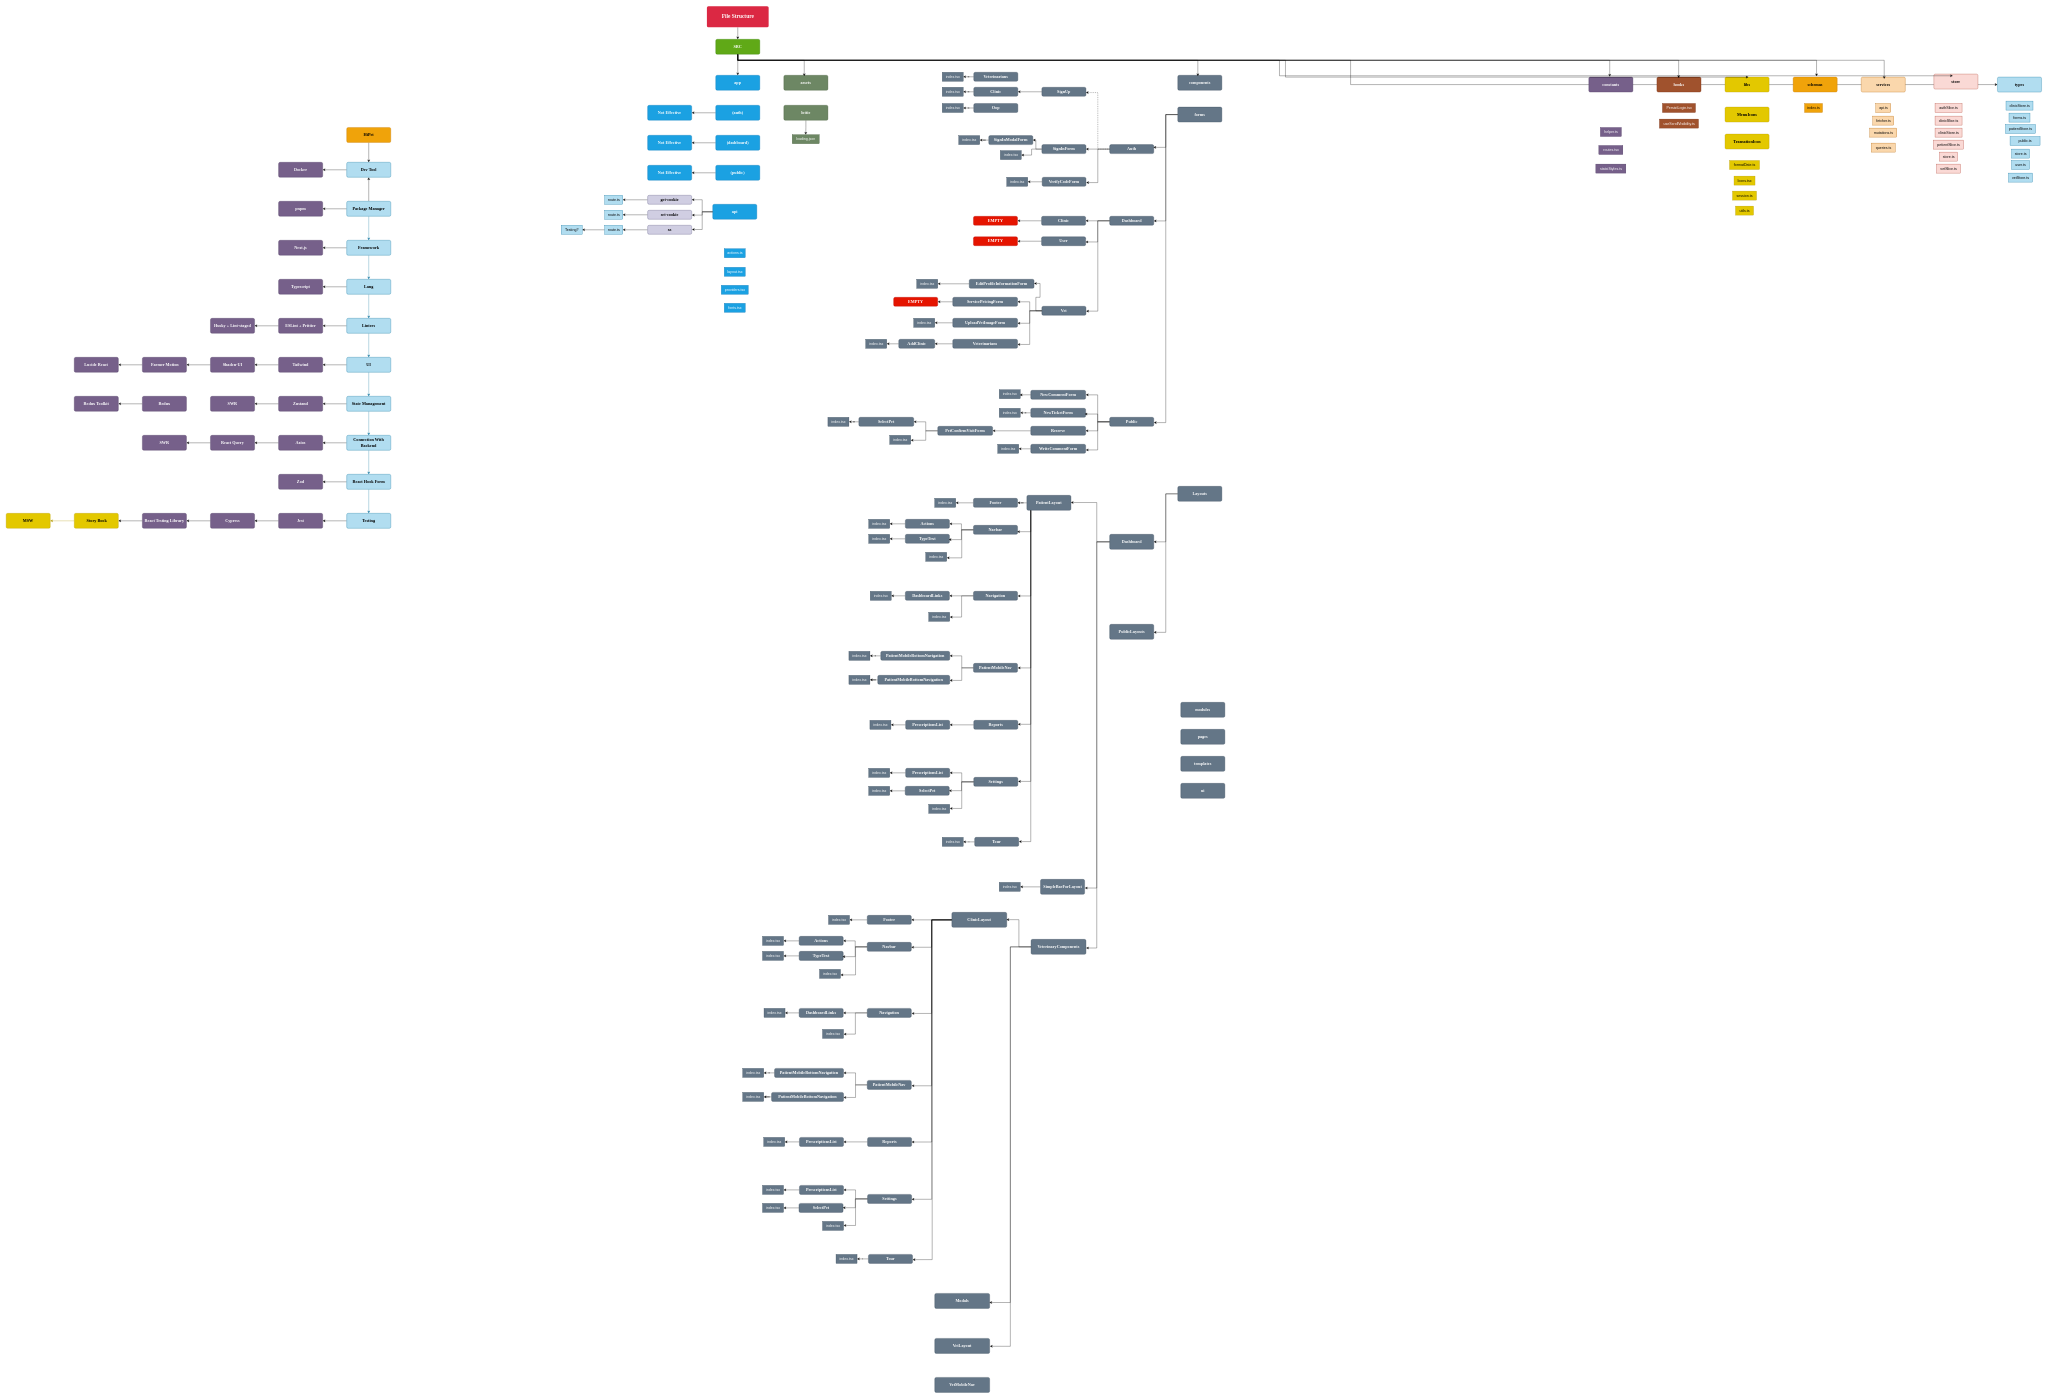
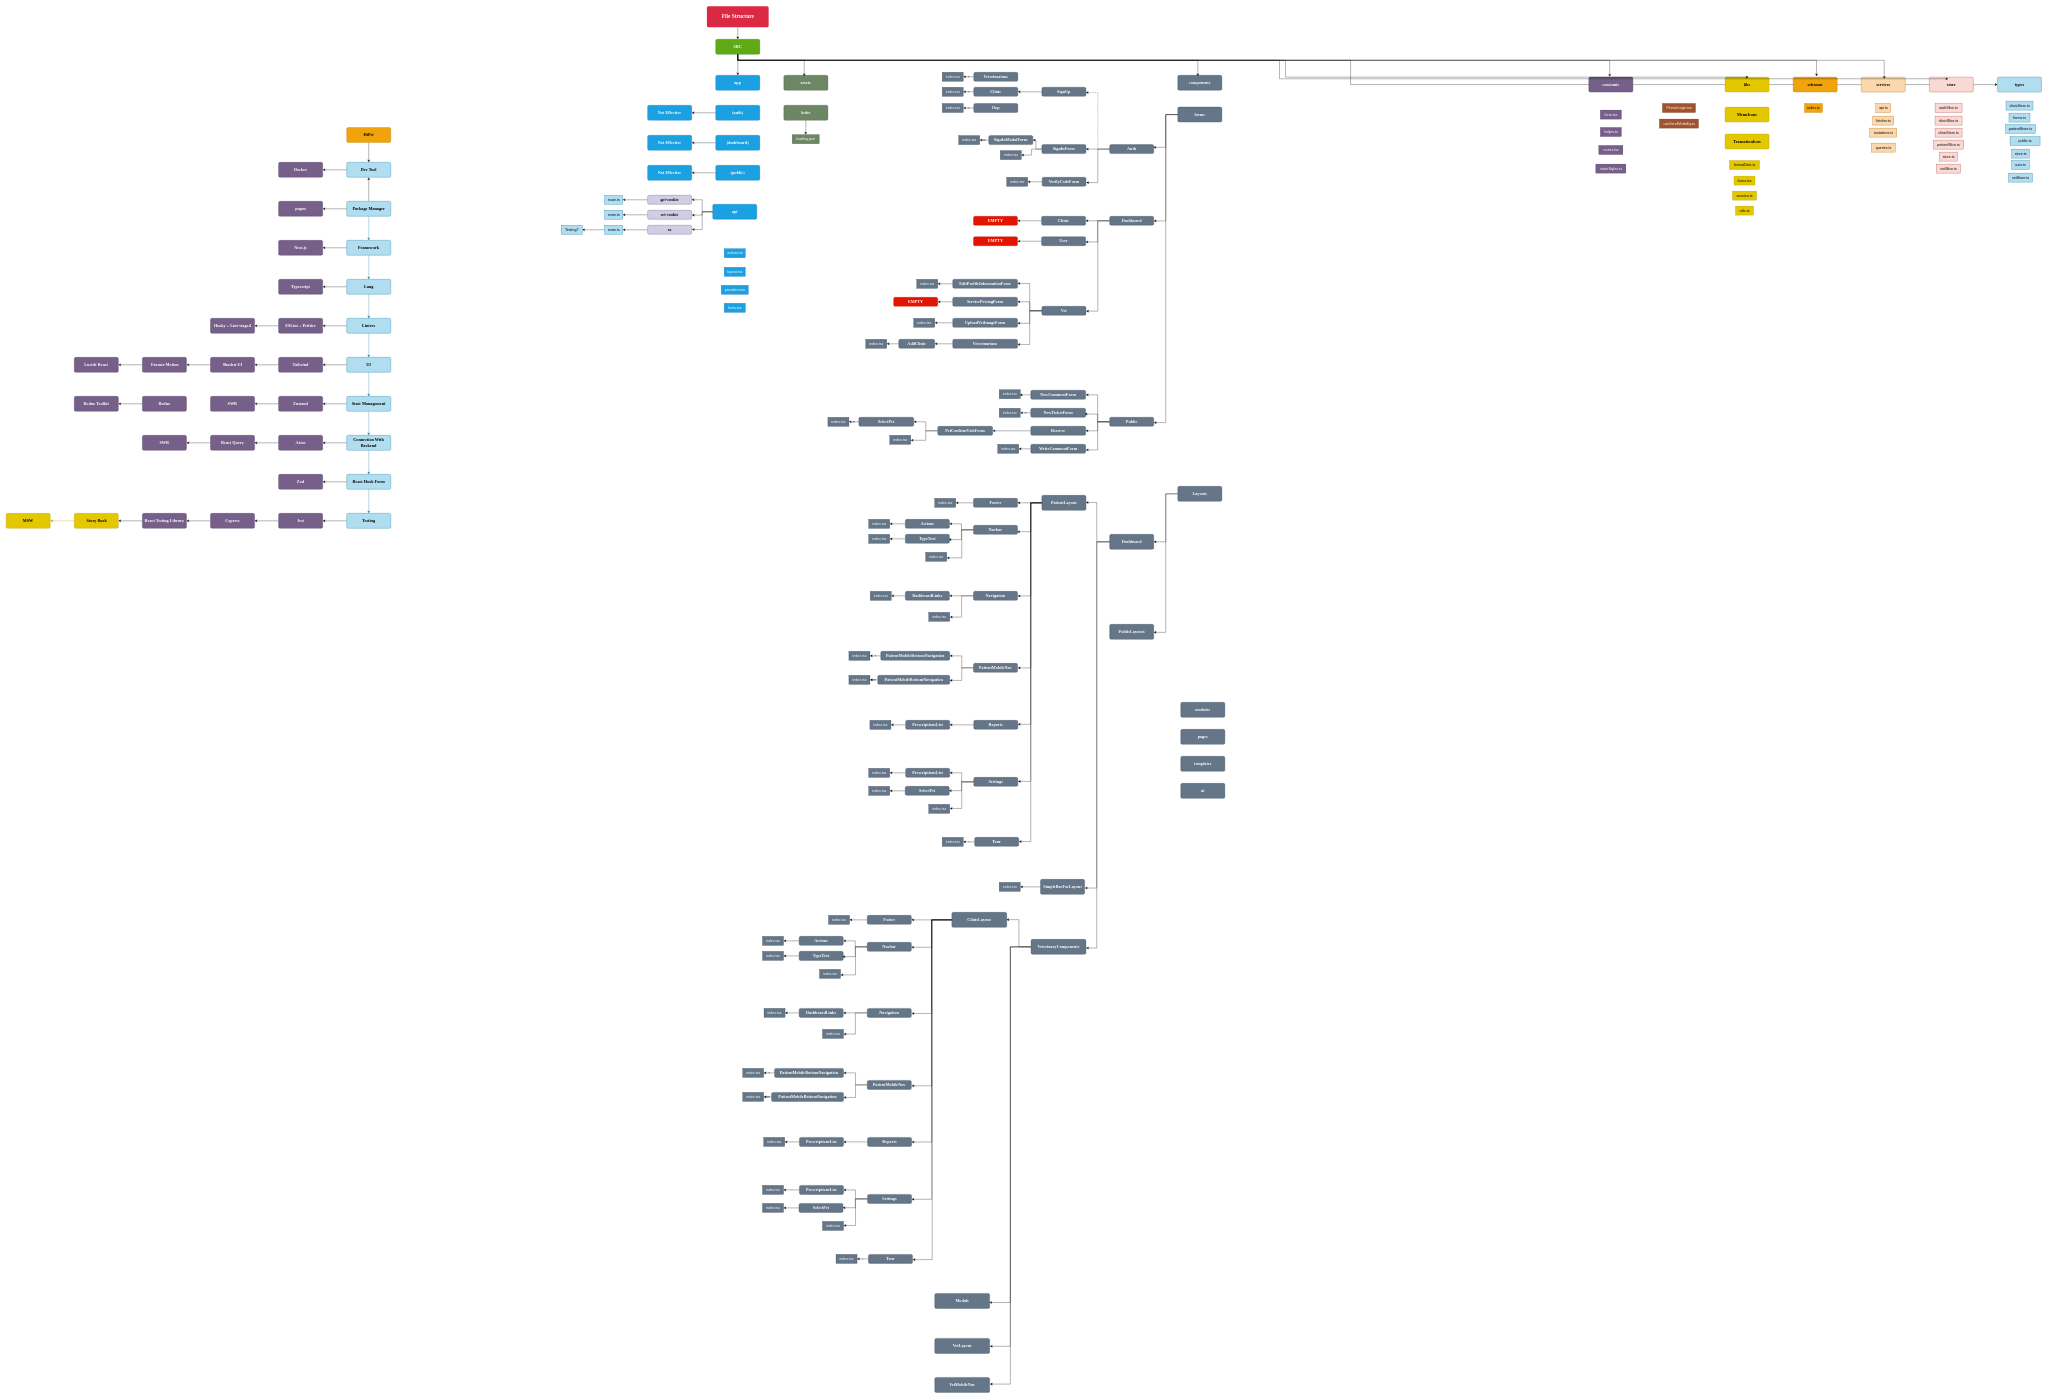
edge "SRC" -> "hooks": removed
node "store": moved (1956, 81) -> (1951, 84)
node "hooks": removed
node "form.tsx": added
node "EditProfileInformationForm": moved (1002, 284) -> (985, 284)
node "PatientLayout": moved (1049, 503) -> (1064, 503)
edge "VeterinaryComponents" -> "VetMobileNav": added
